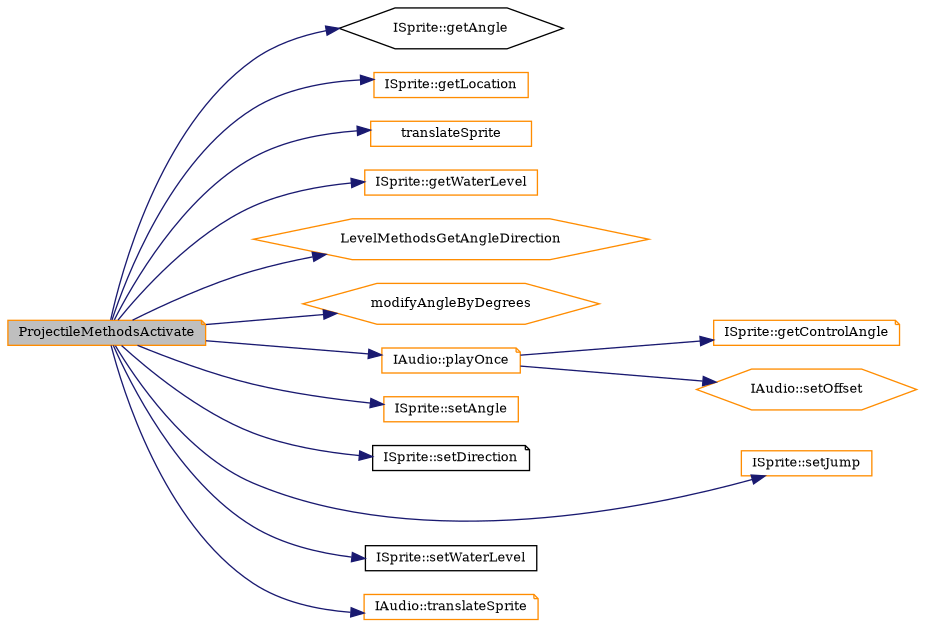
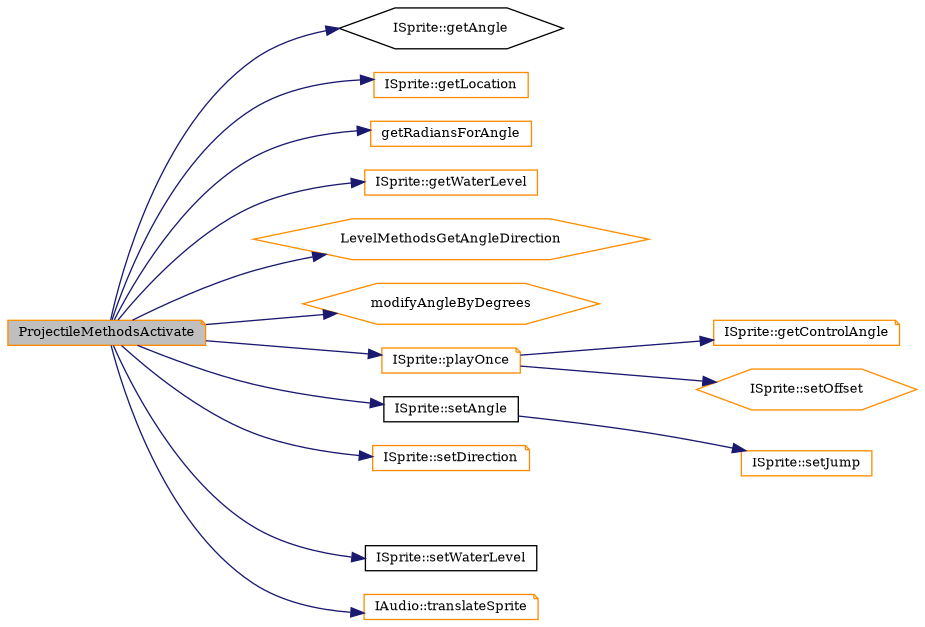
node "translateSprite": label "translateSprite" -> "getRadiansForAngle"
node "IAudio::playOnce": label "IAudio::playOnce" -> "ISprite::playOnce"
node "IAudio::setOffset": label "IAudio::setOffset" -> "ISprite::setOffset"
node "ISprite::setAngle": color darkorange -> black
node "ISprite::setDirection": color black -> darkorange
edge "ProjectileMethodsActivate" -> "ISprite::setJump": now "ISprite::setAngle" -> "ISprite::setJump"
